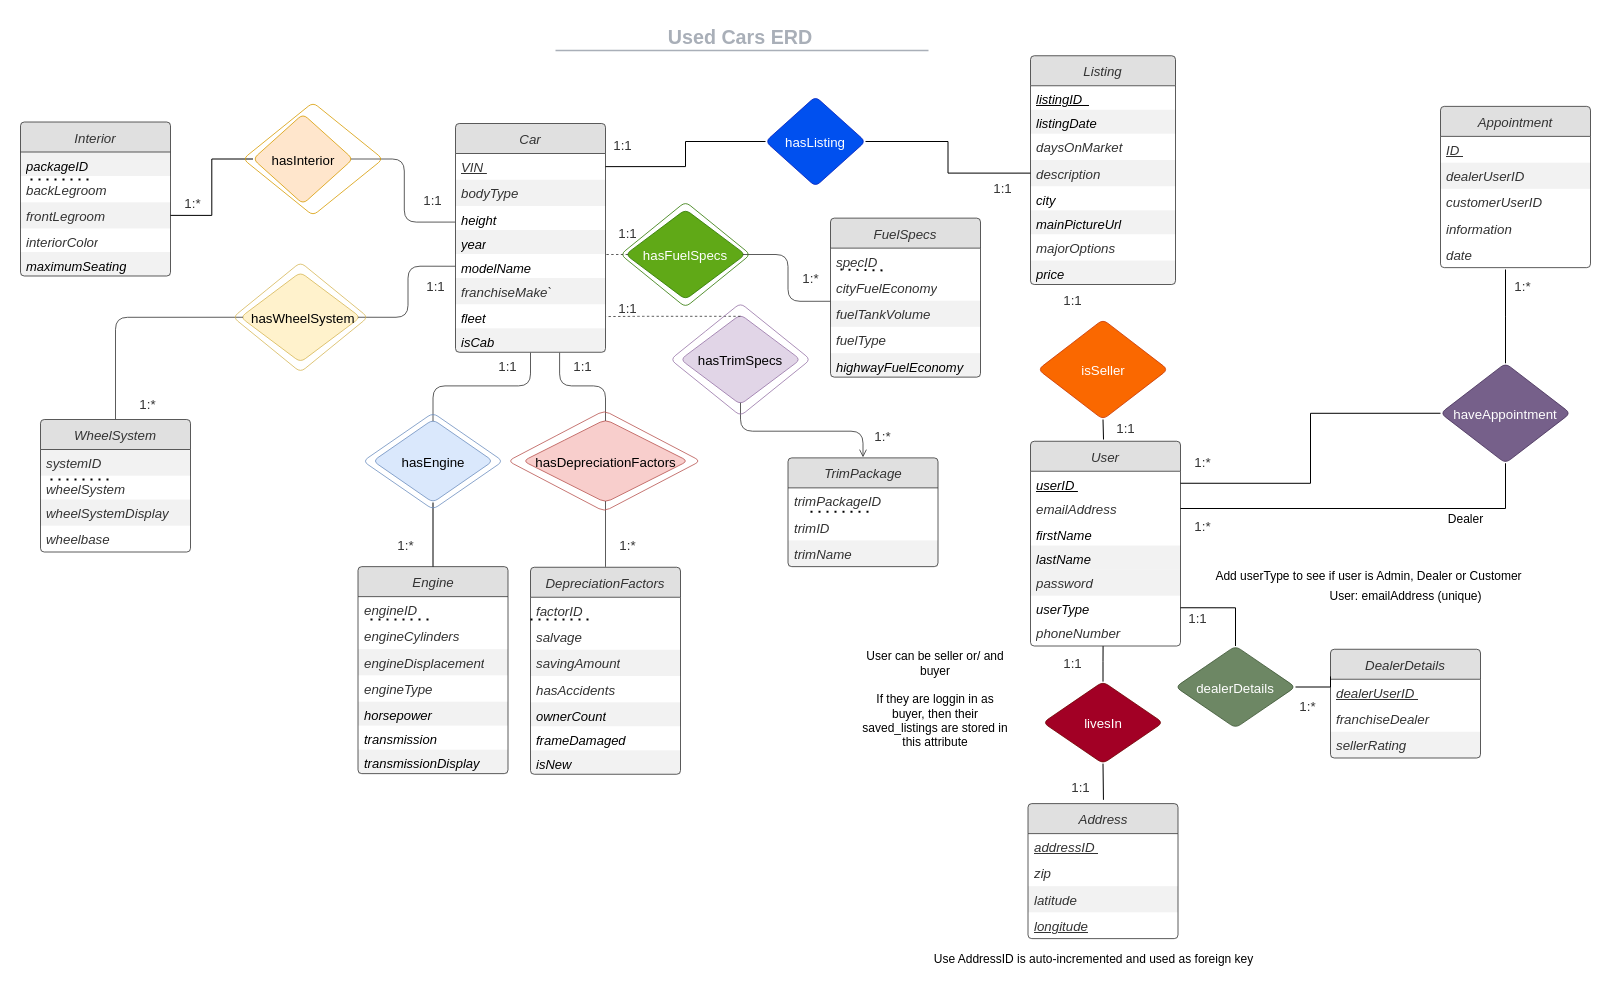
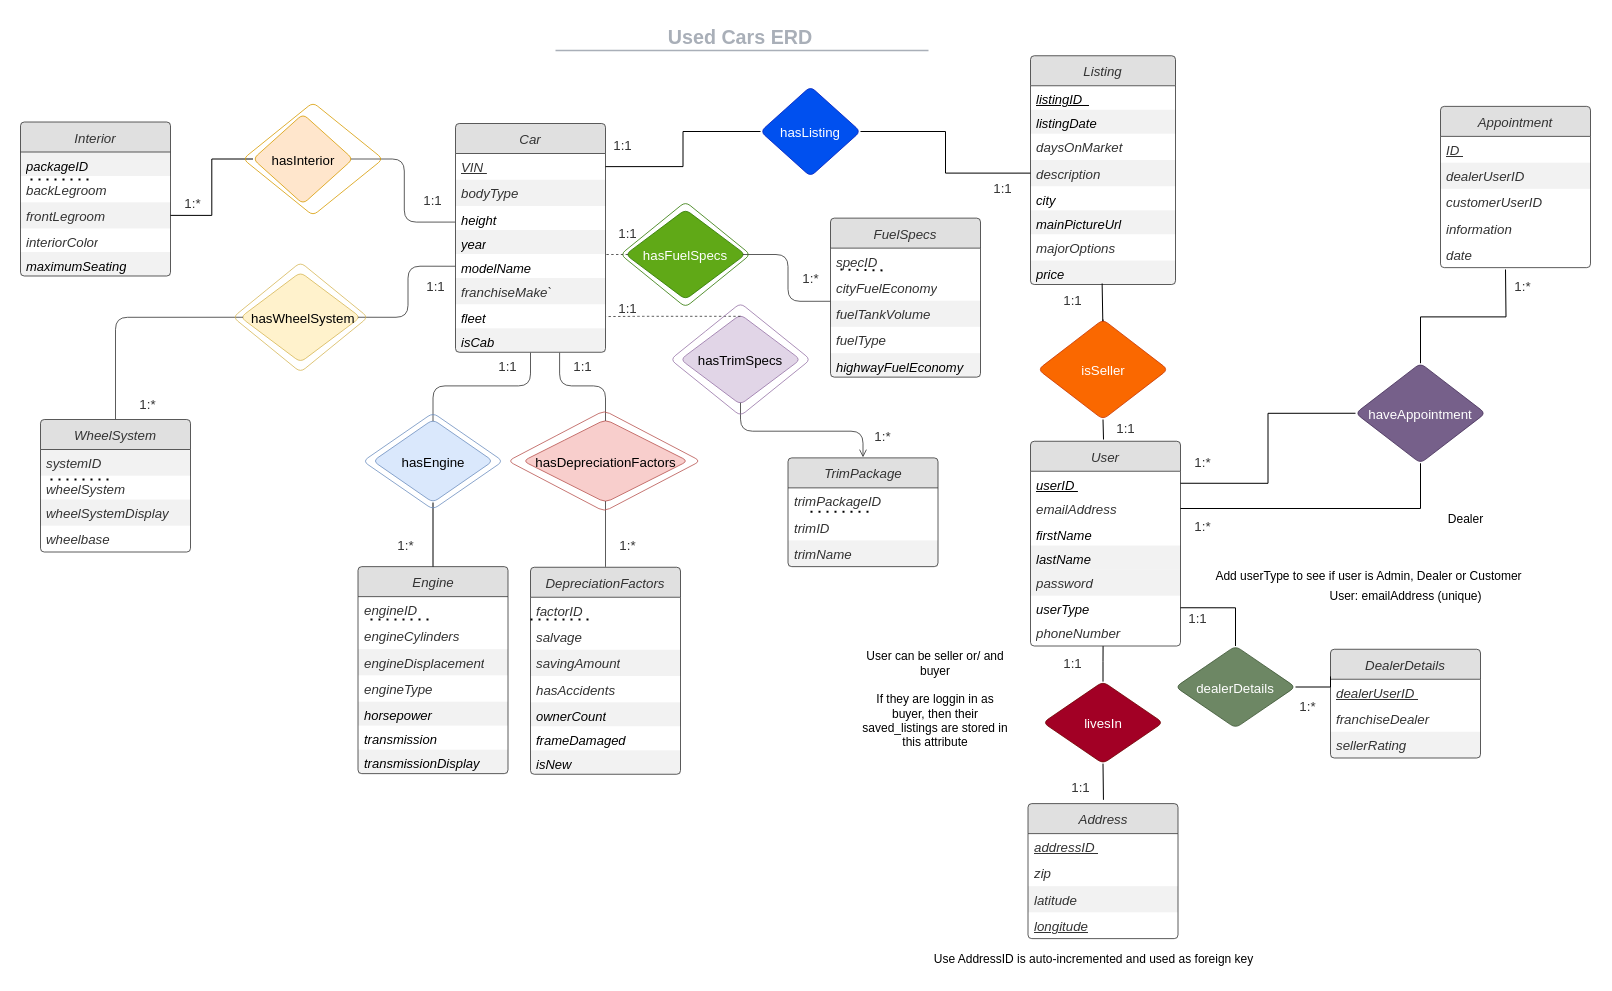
node "hasListing": moved (816, 142) -> (811, 132)
edge "price" -- "isSeller": added
node "haveAppointment": moved (1506, 413) -> (1421, 413)
